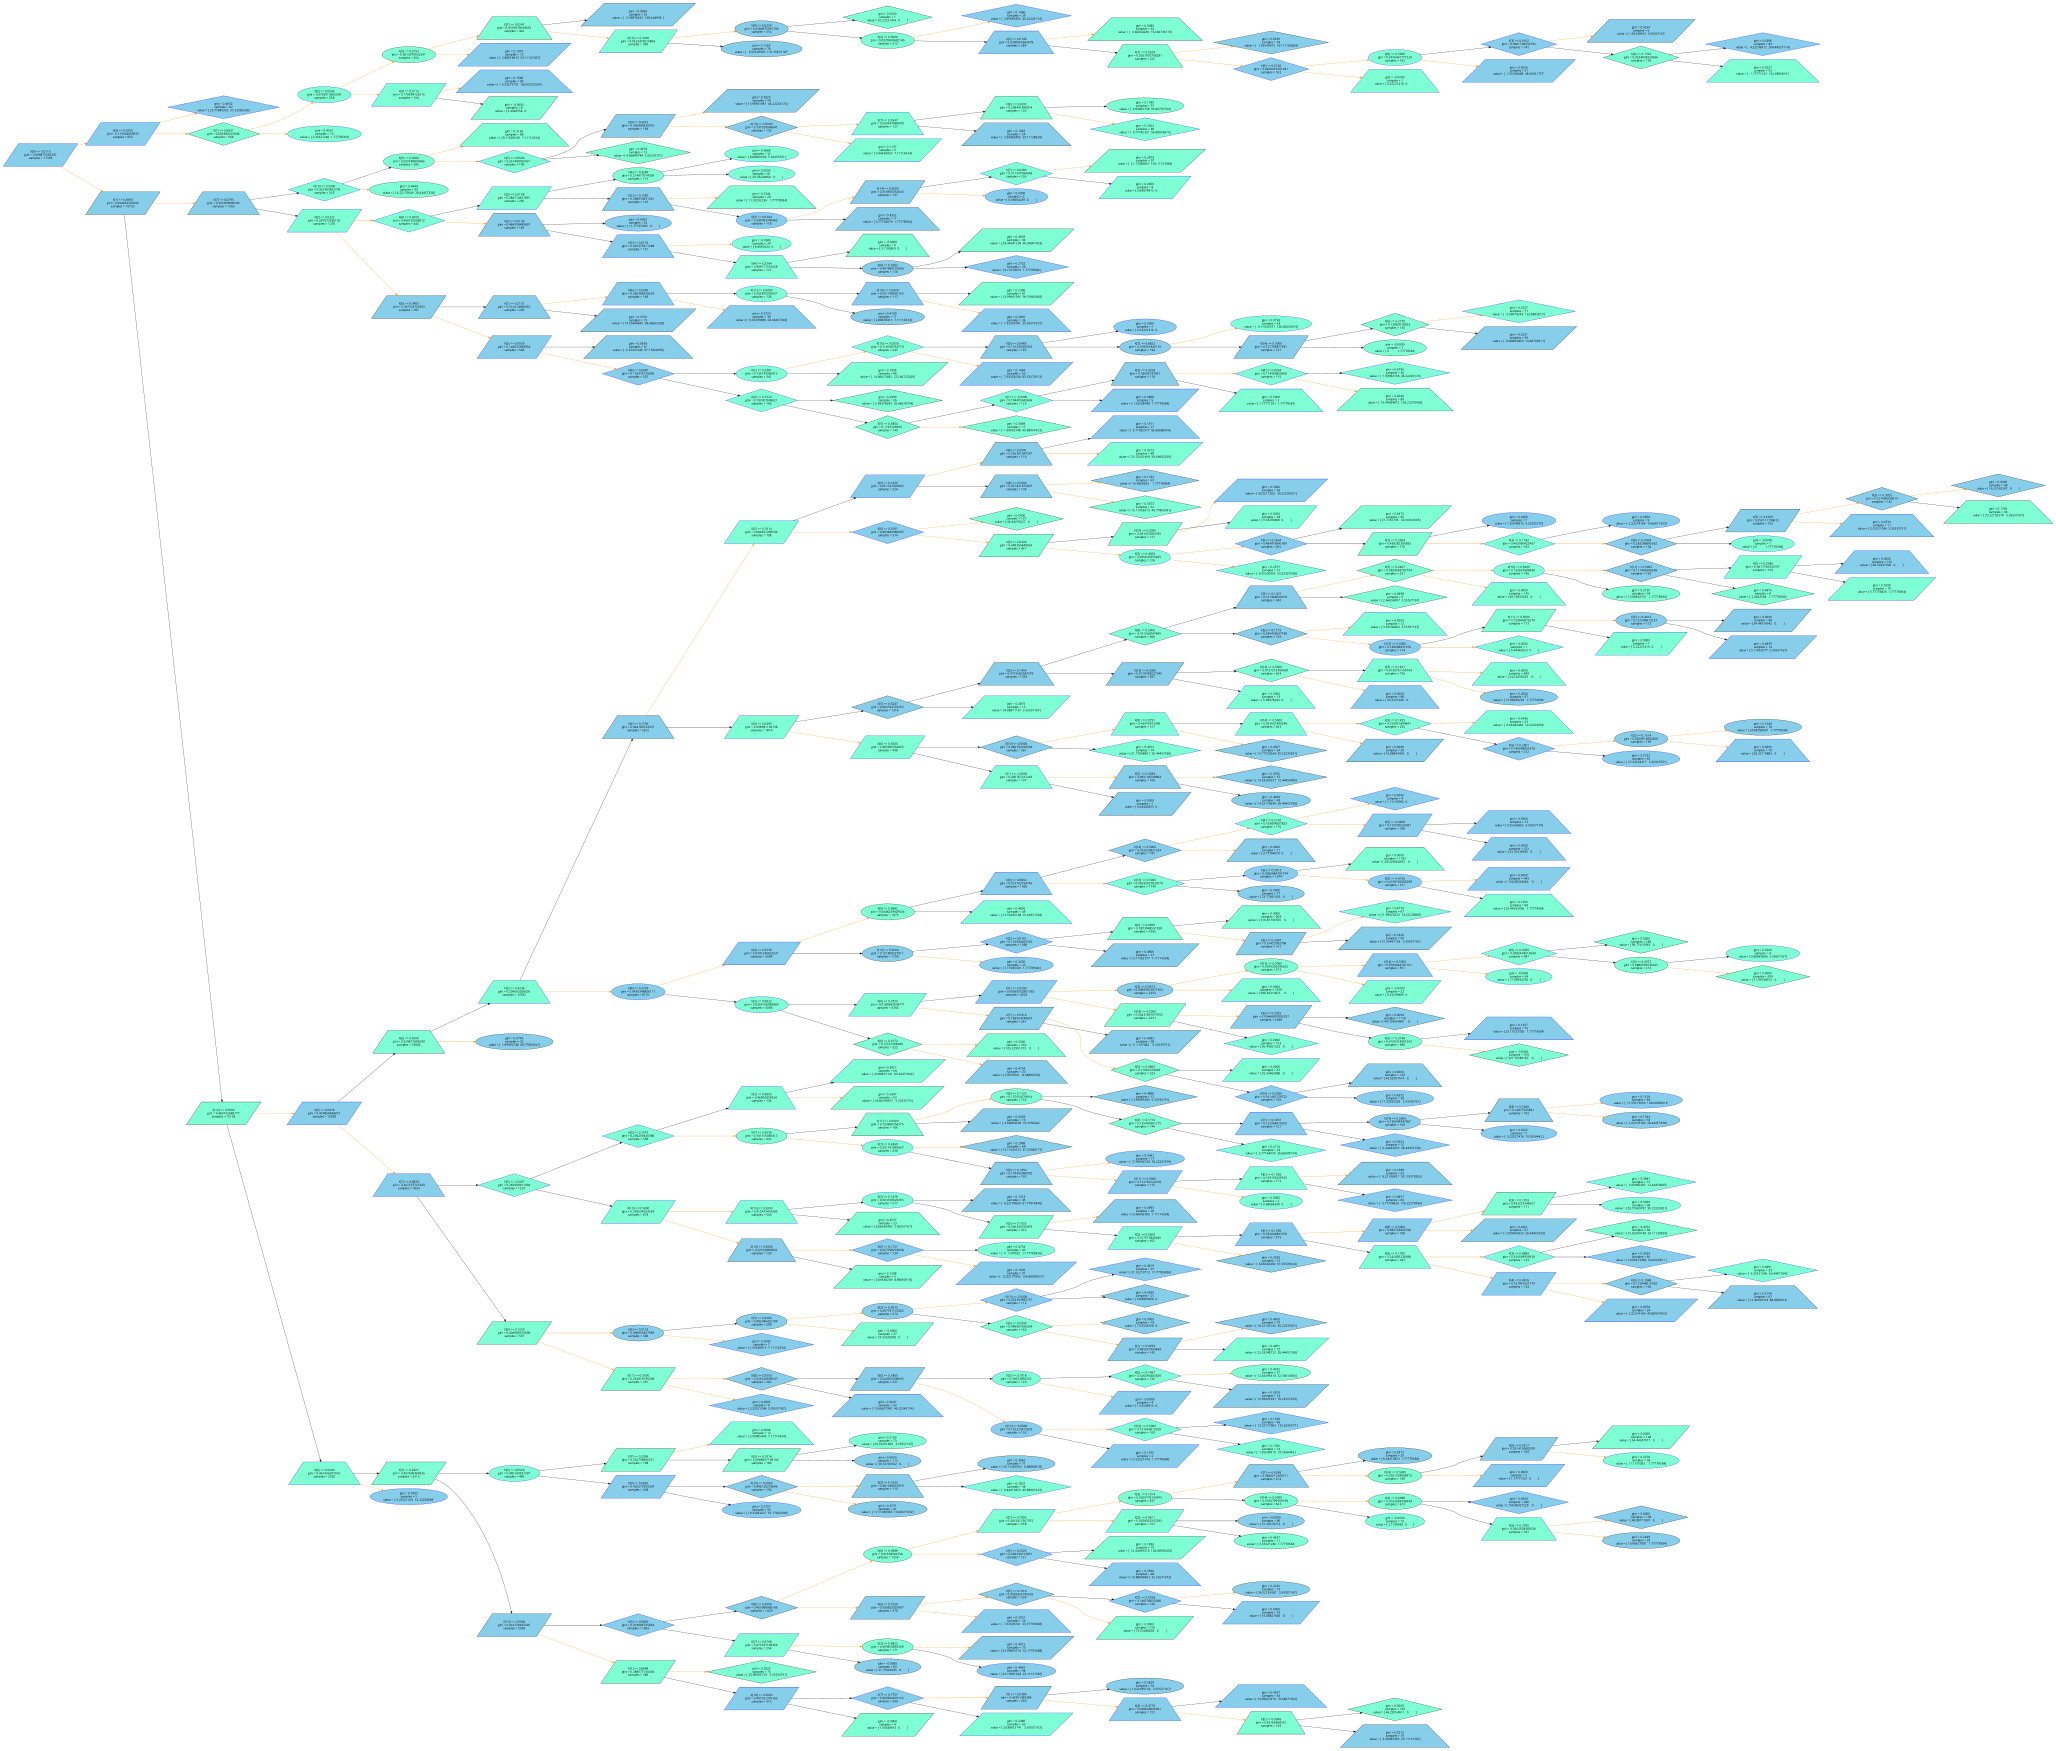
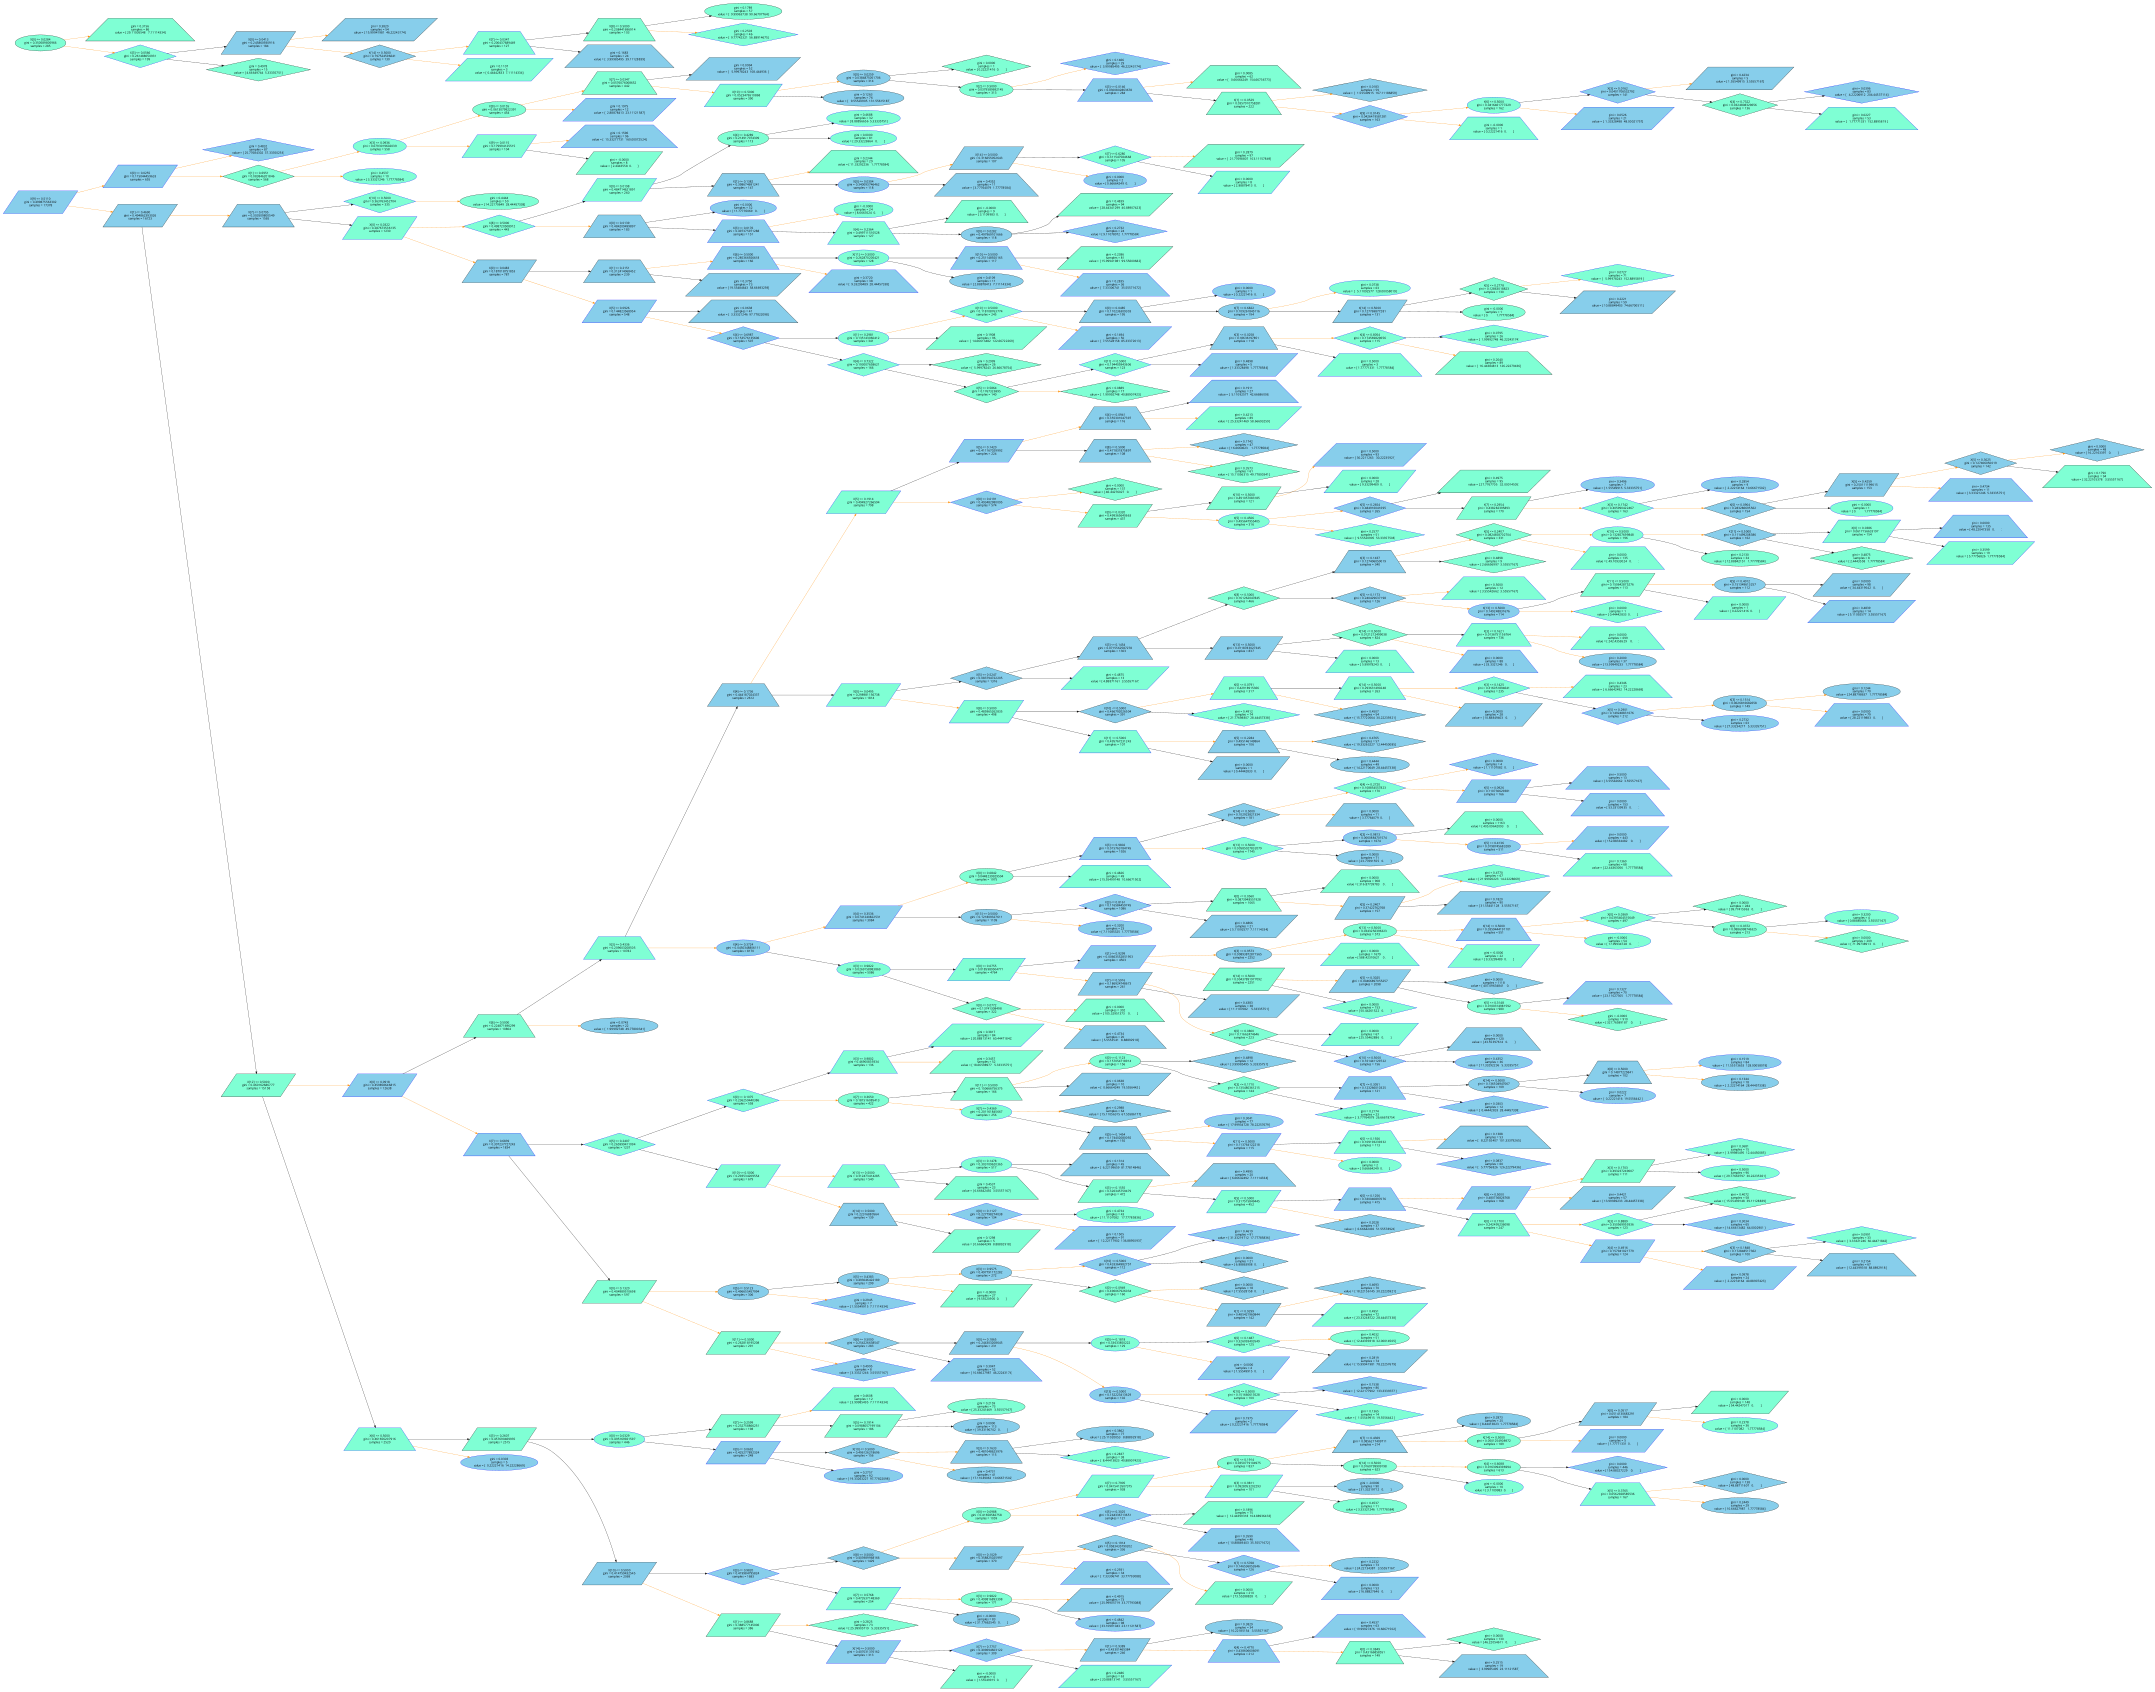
edge "X[10] <= 0.5000 gini = 0.363763452704 samples = 335" -> "X[0] <= 0.0284 gini = 0.350589805966 samples = 285": removed
